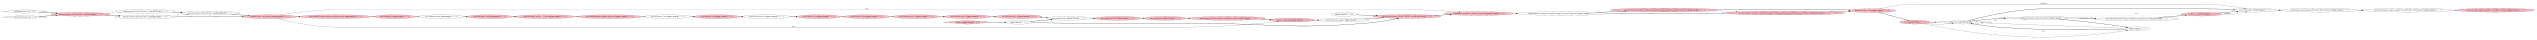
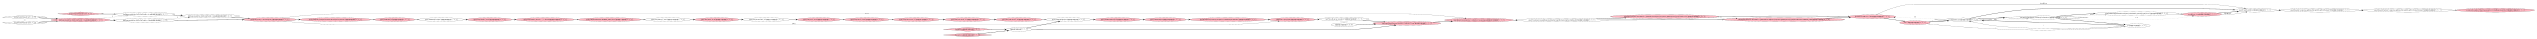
node "testGetTopIdsPhaseError['0', '0', '1']": added
node "Exception e@@@28@@@['0', '1', '0']": added
edge "i < shardsInfo.size()@@@36@@@['1', '1', '1']" -> "i++@@@37@@@['1', '1', '1']": now "i < shardsInfo.size()@@@36@@@['1', '1', '1']" -> "boolean foundError = false@@@34@@@['1', '1', '1']"
